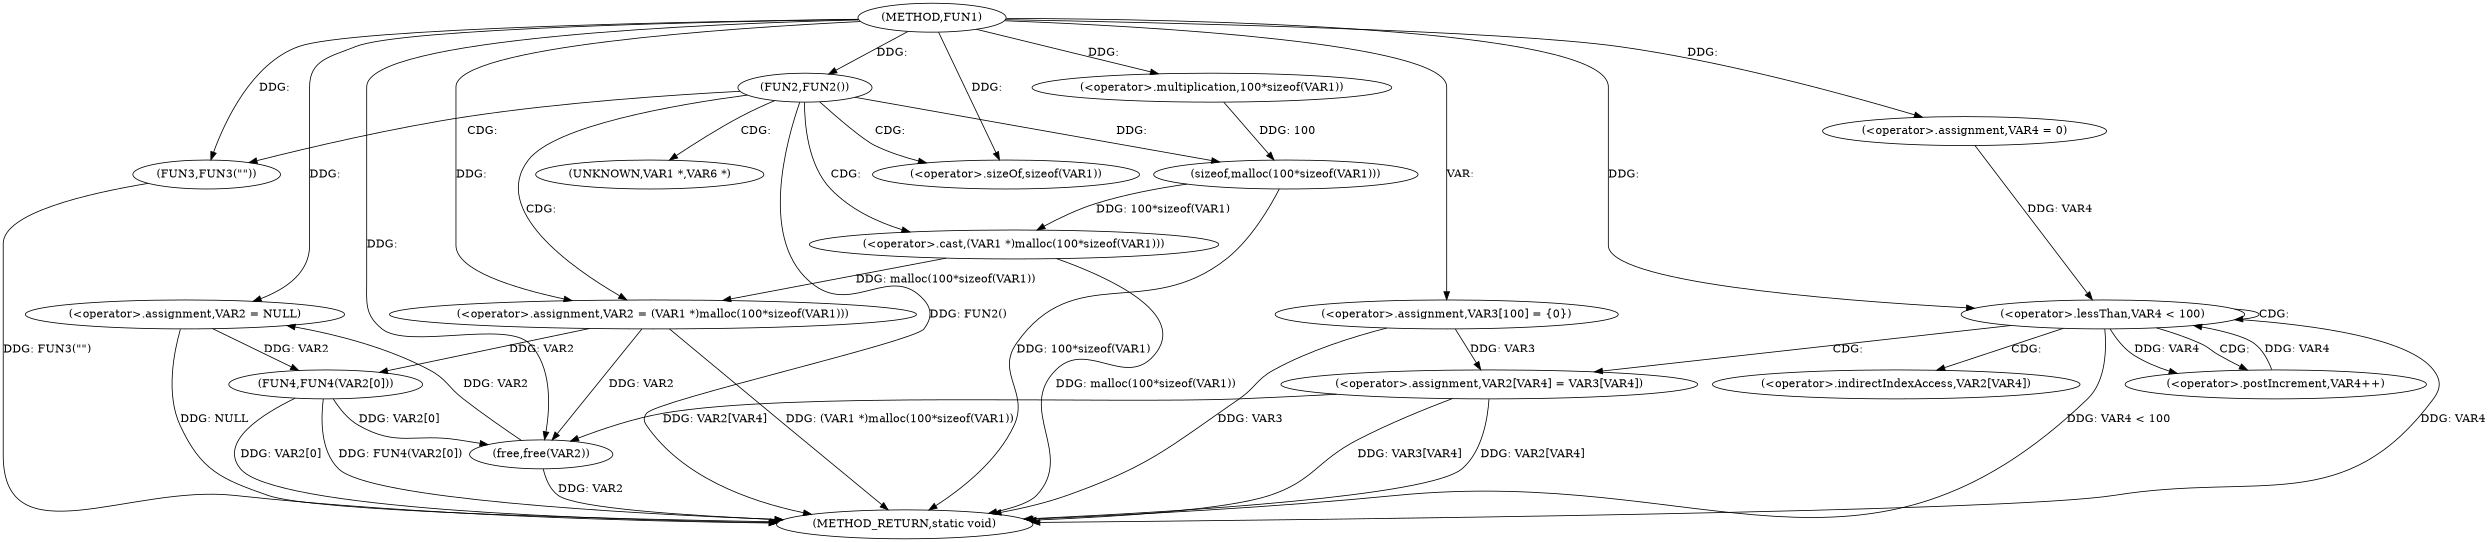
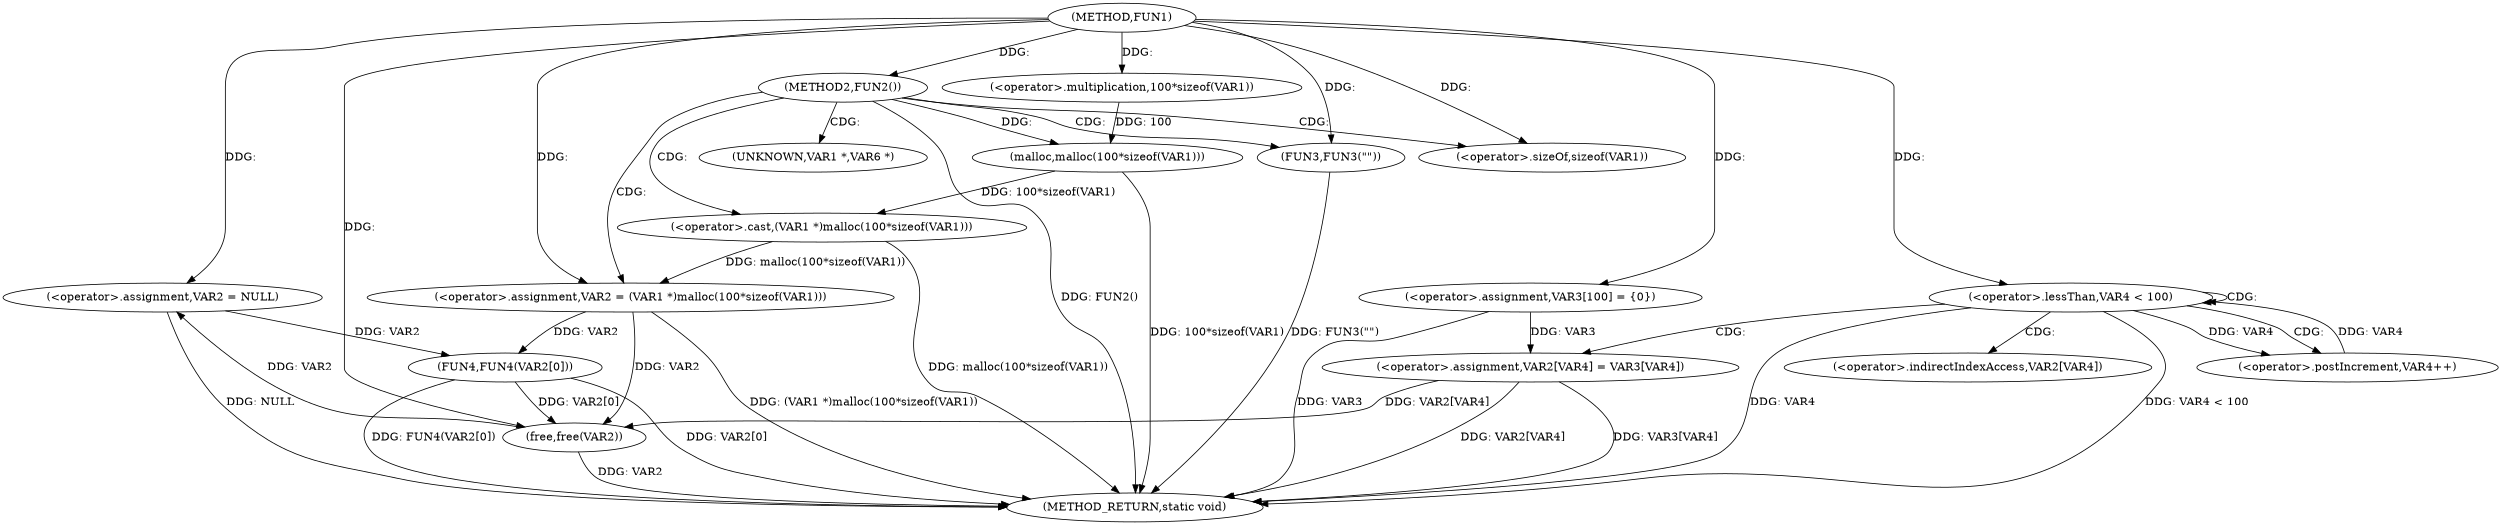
node "(FUN2,FUN2())": label "(FUN2,FUN2())" -> "(METHOD2,FUN2())"
node "(<operator>.assignment,VAR4 = 0)": removed
node "(sizeof,malloc(100*sizeof(VAR1)))": label "(sizeof,malloc(100*sizeof(VAR1)))" -> "(malloc,malloc(100*sizeof(VAR1)))"
edge "(METHOD,FUN1)" -> "(<operator>.assignment,VAR3[100] = {0})": label "VAR: " -> "DDG: "
